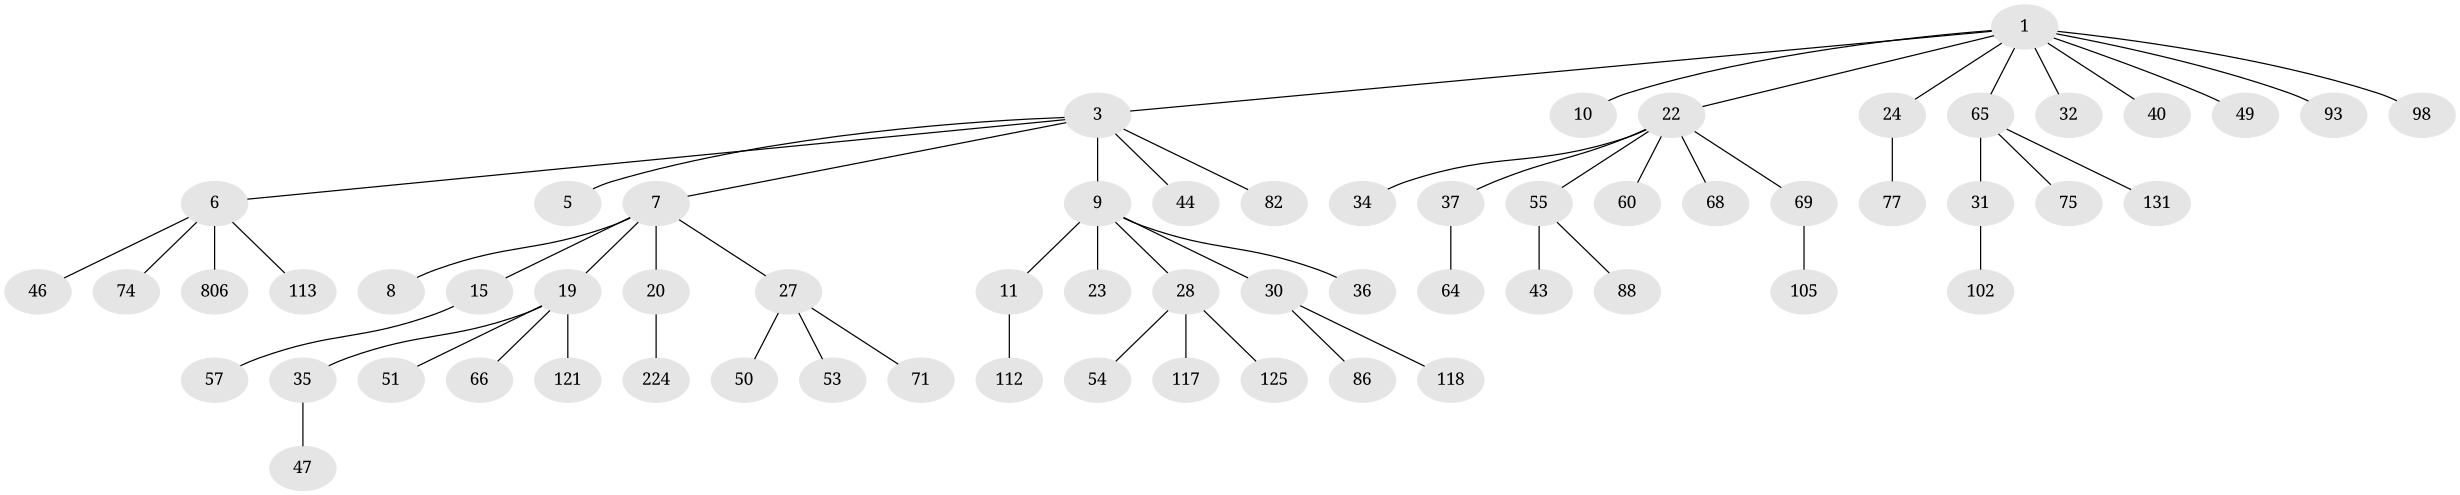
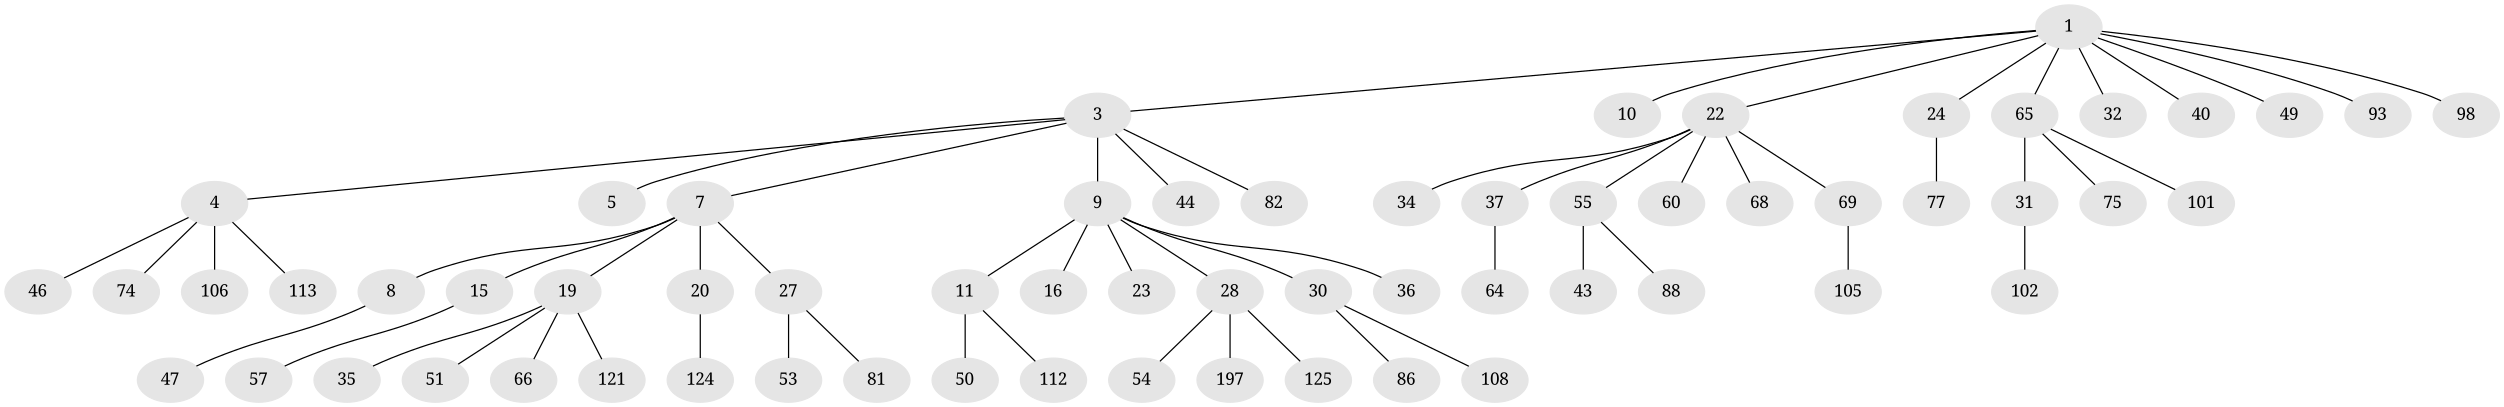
node "6": label "6" -> "4"
node "131": label "131" -> "101"
node "806": label "806" -> "106"
node "16": added
edge "27" -- "50": now "11" -- "50"
node "224": label "224" -> "124"
node "71": label "71" -> "81"
node "117": label "117" -> "197"
node "118": label "118" -> "108"
edge "35" -- "47": now "8" -- "47"
